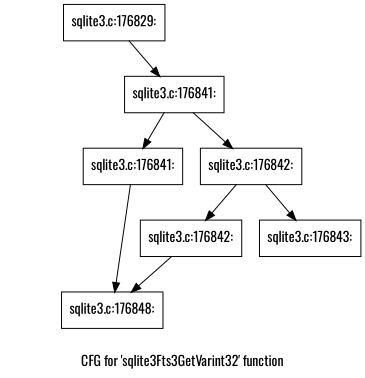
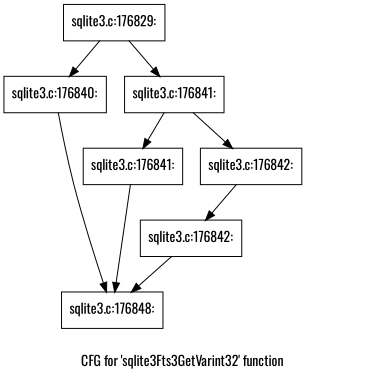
node "sqlite3.c:176840:": added
node "sqlite3.c:176843:": removed
